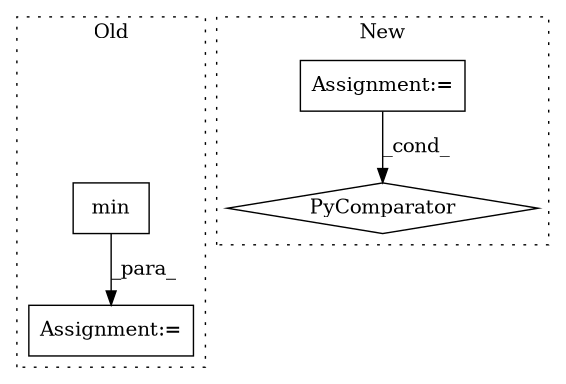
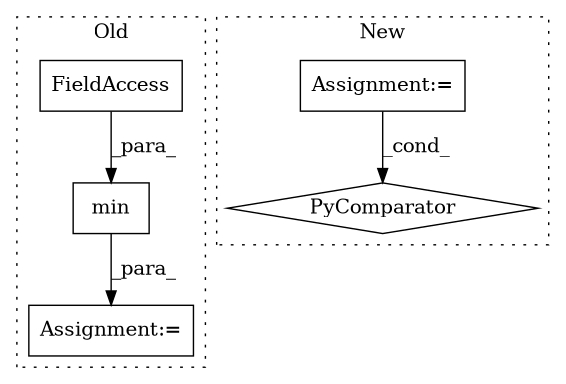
node "FieldAccess": added
